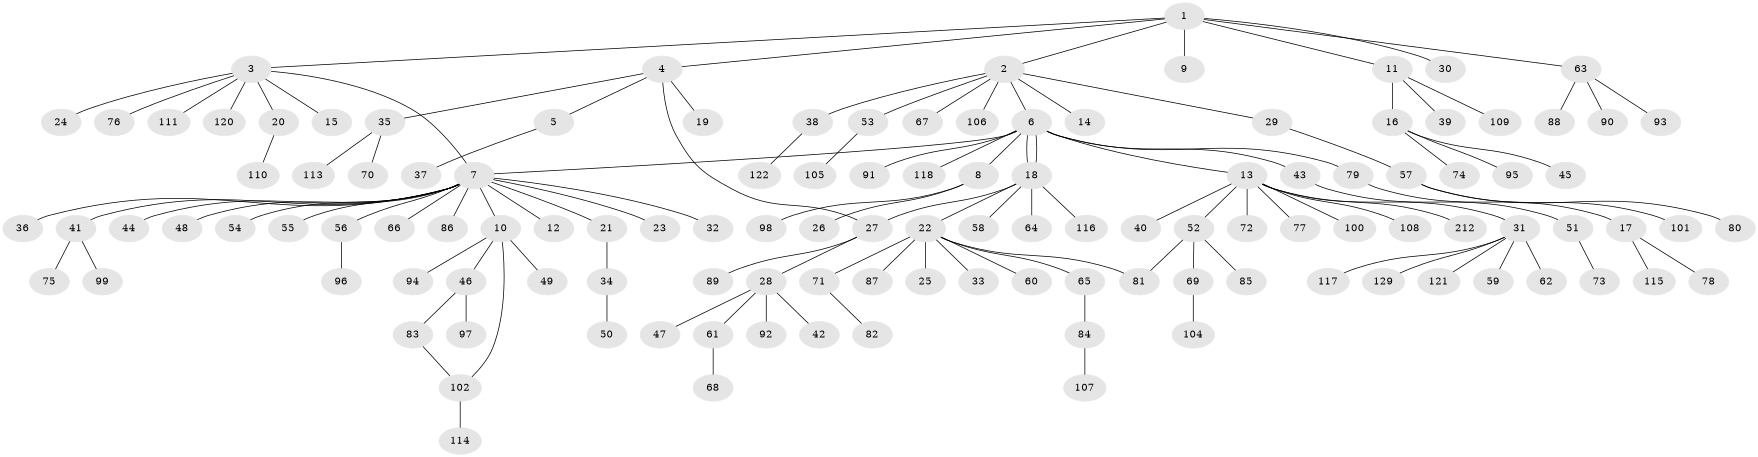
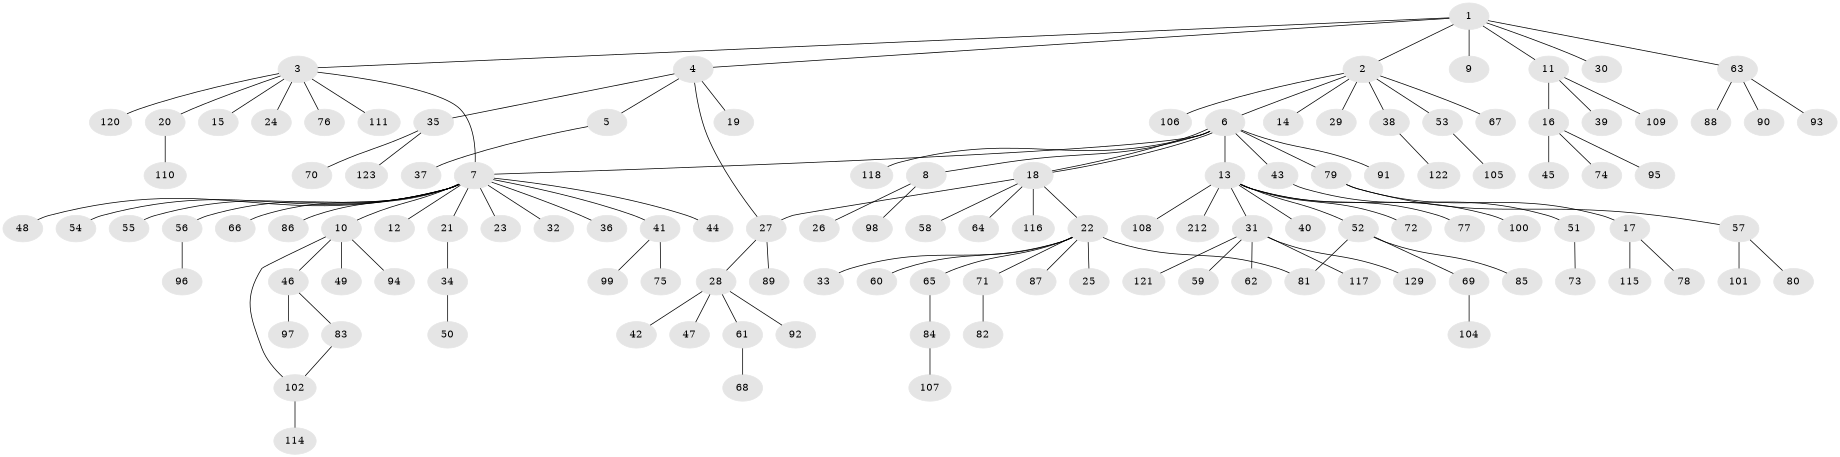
edge "29" -- "57": now "79" -- "57"
node "113": label "113" -> "123"
